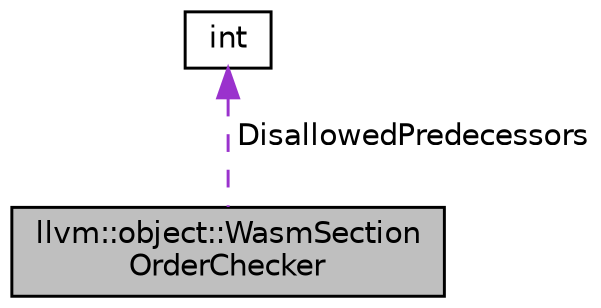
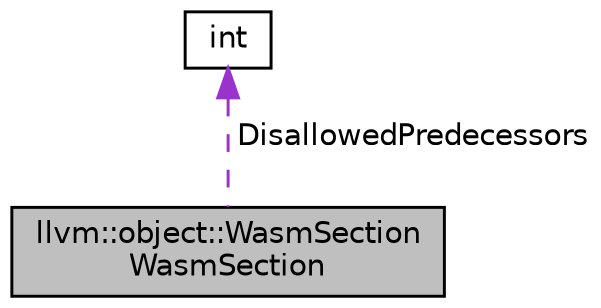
node "llvm::object::WasmSection OrderChecker": label "llvm::object::WasmSection OrderChecker" -> "llvm::object::WasmSection WasmSection"
